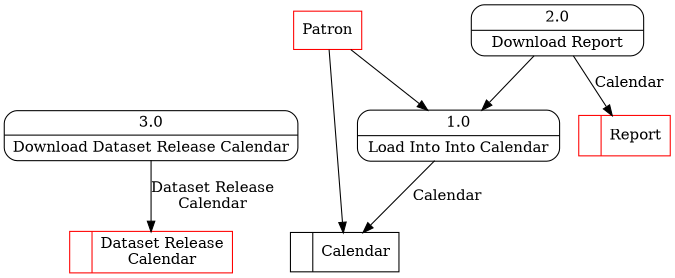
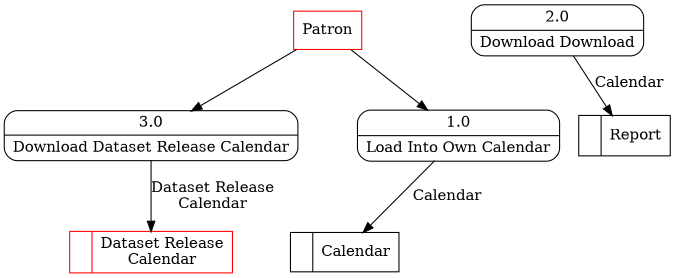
node "2.0": text "Download Report" -> "Download Download"
edge "2.0" -> "1.0": removed
edge "Patron" -> "Calendar": now "Patron" -> "3.0"
node "Report": color red -> black
node "1.0": text "Load Into Into Calendar" -> "Load Into Own Calendar"
